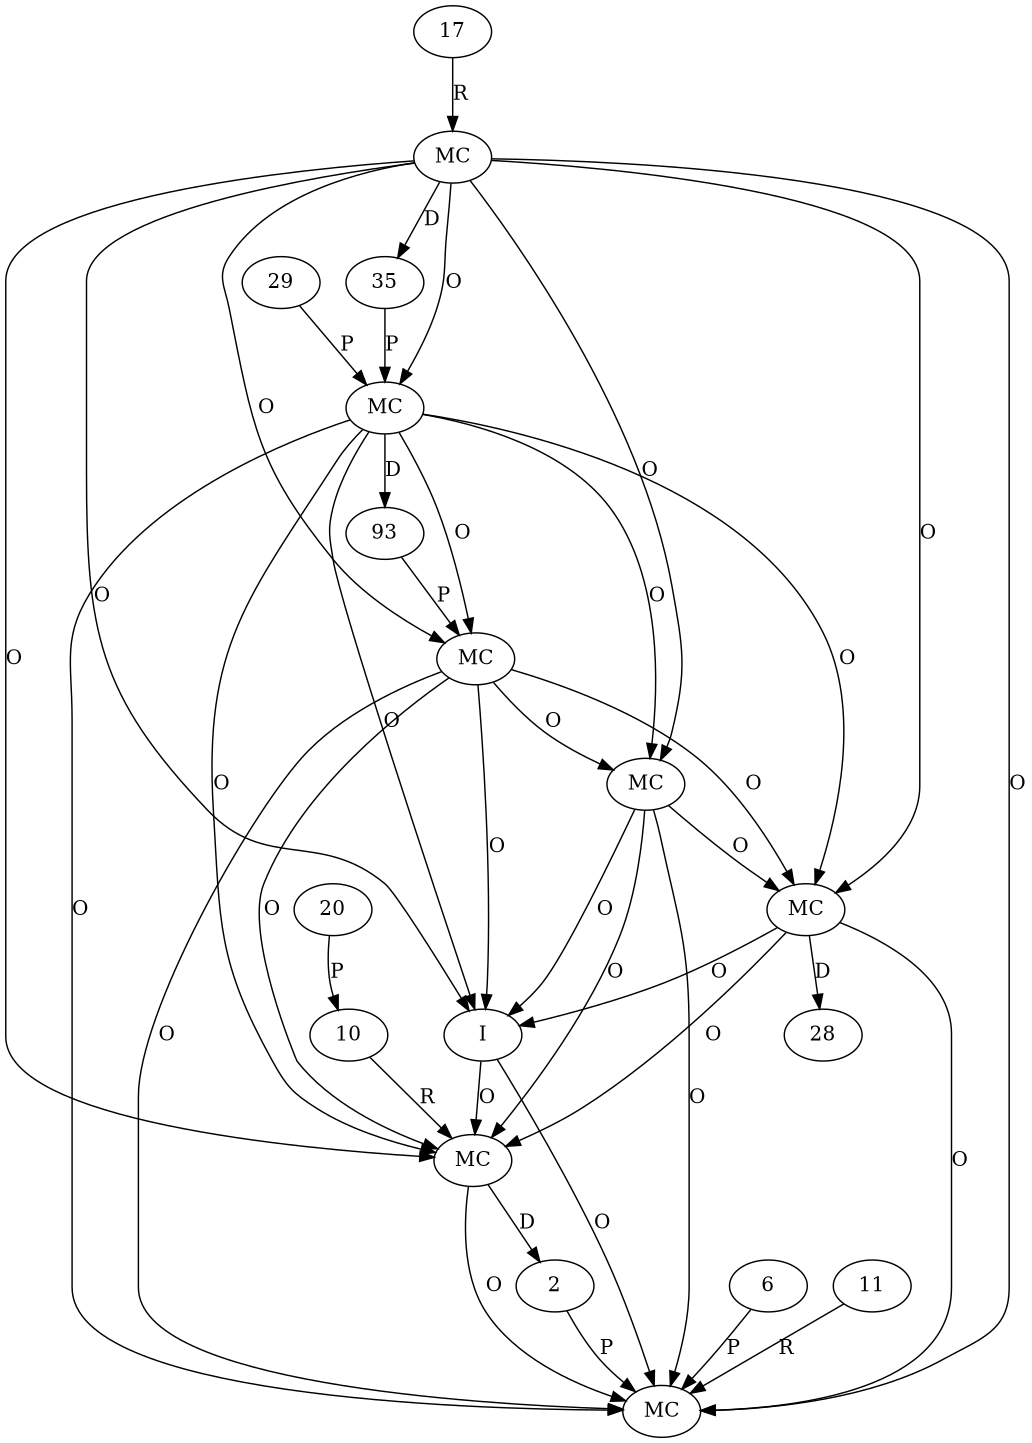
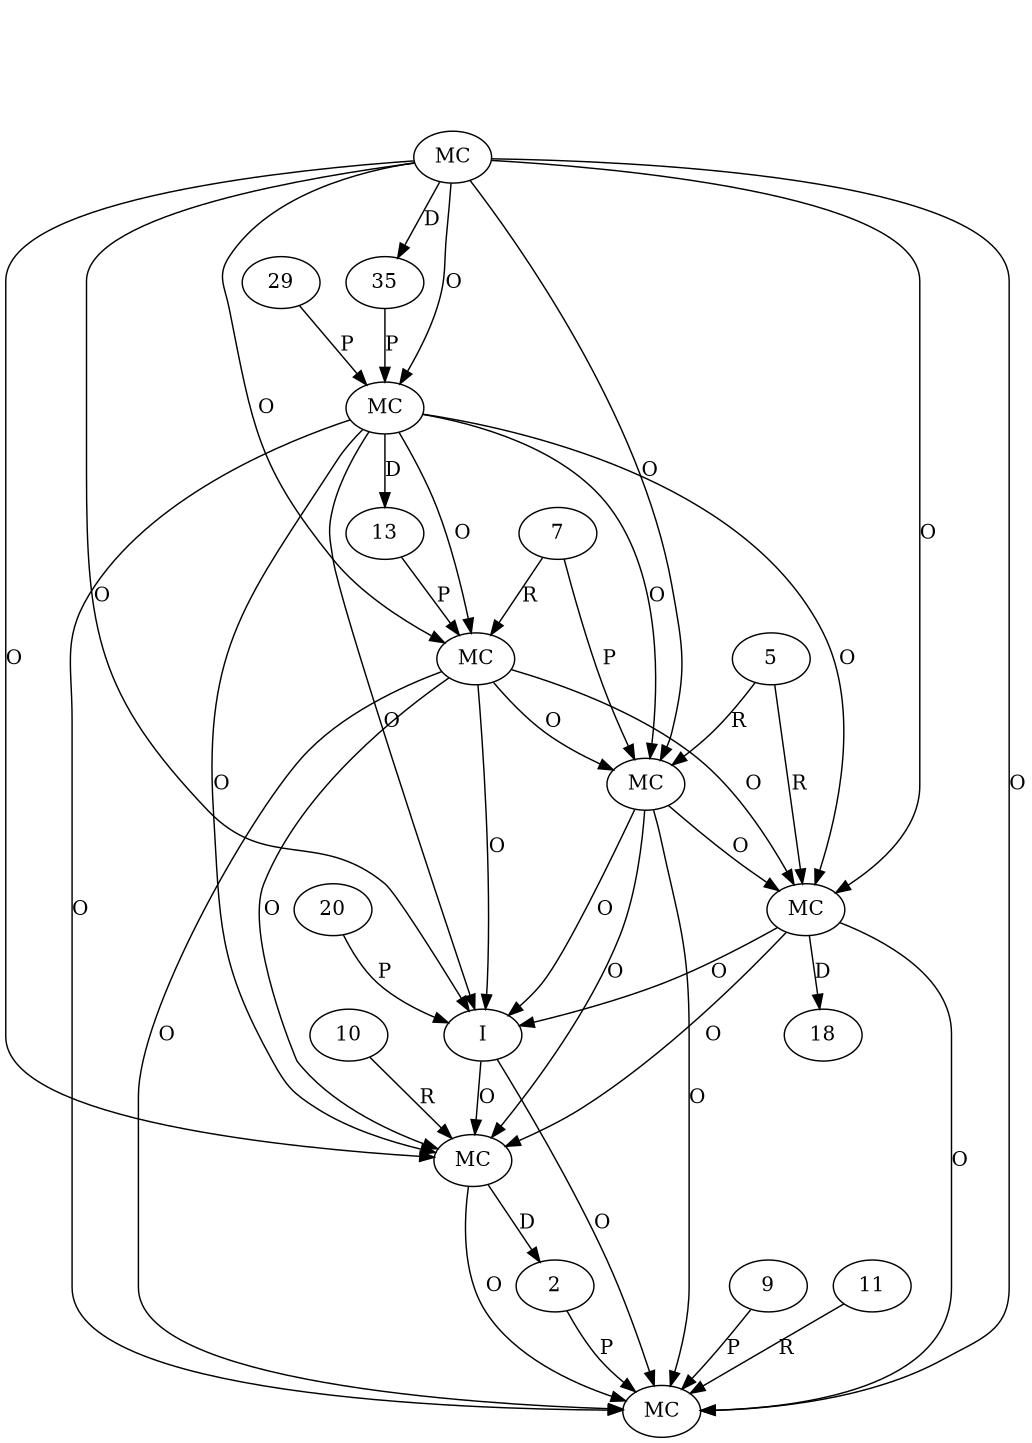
node "17": removed
node "93": label "93" -> "13"
node "7": added
node "5": added
edge "20" -> "10": now "20" -> "I"
node "28": label "28" -> "18"
node "6": label "6" -> "9"
